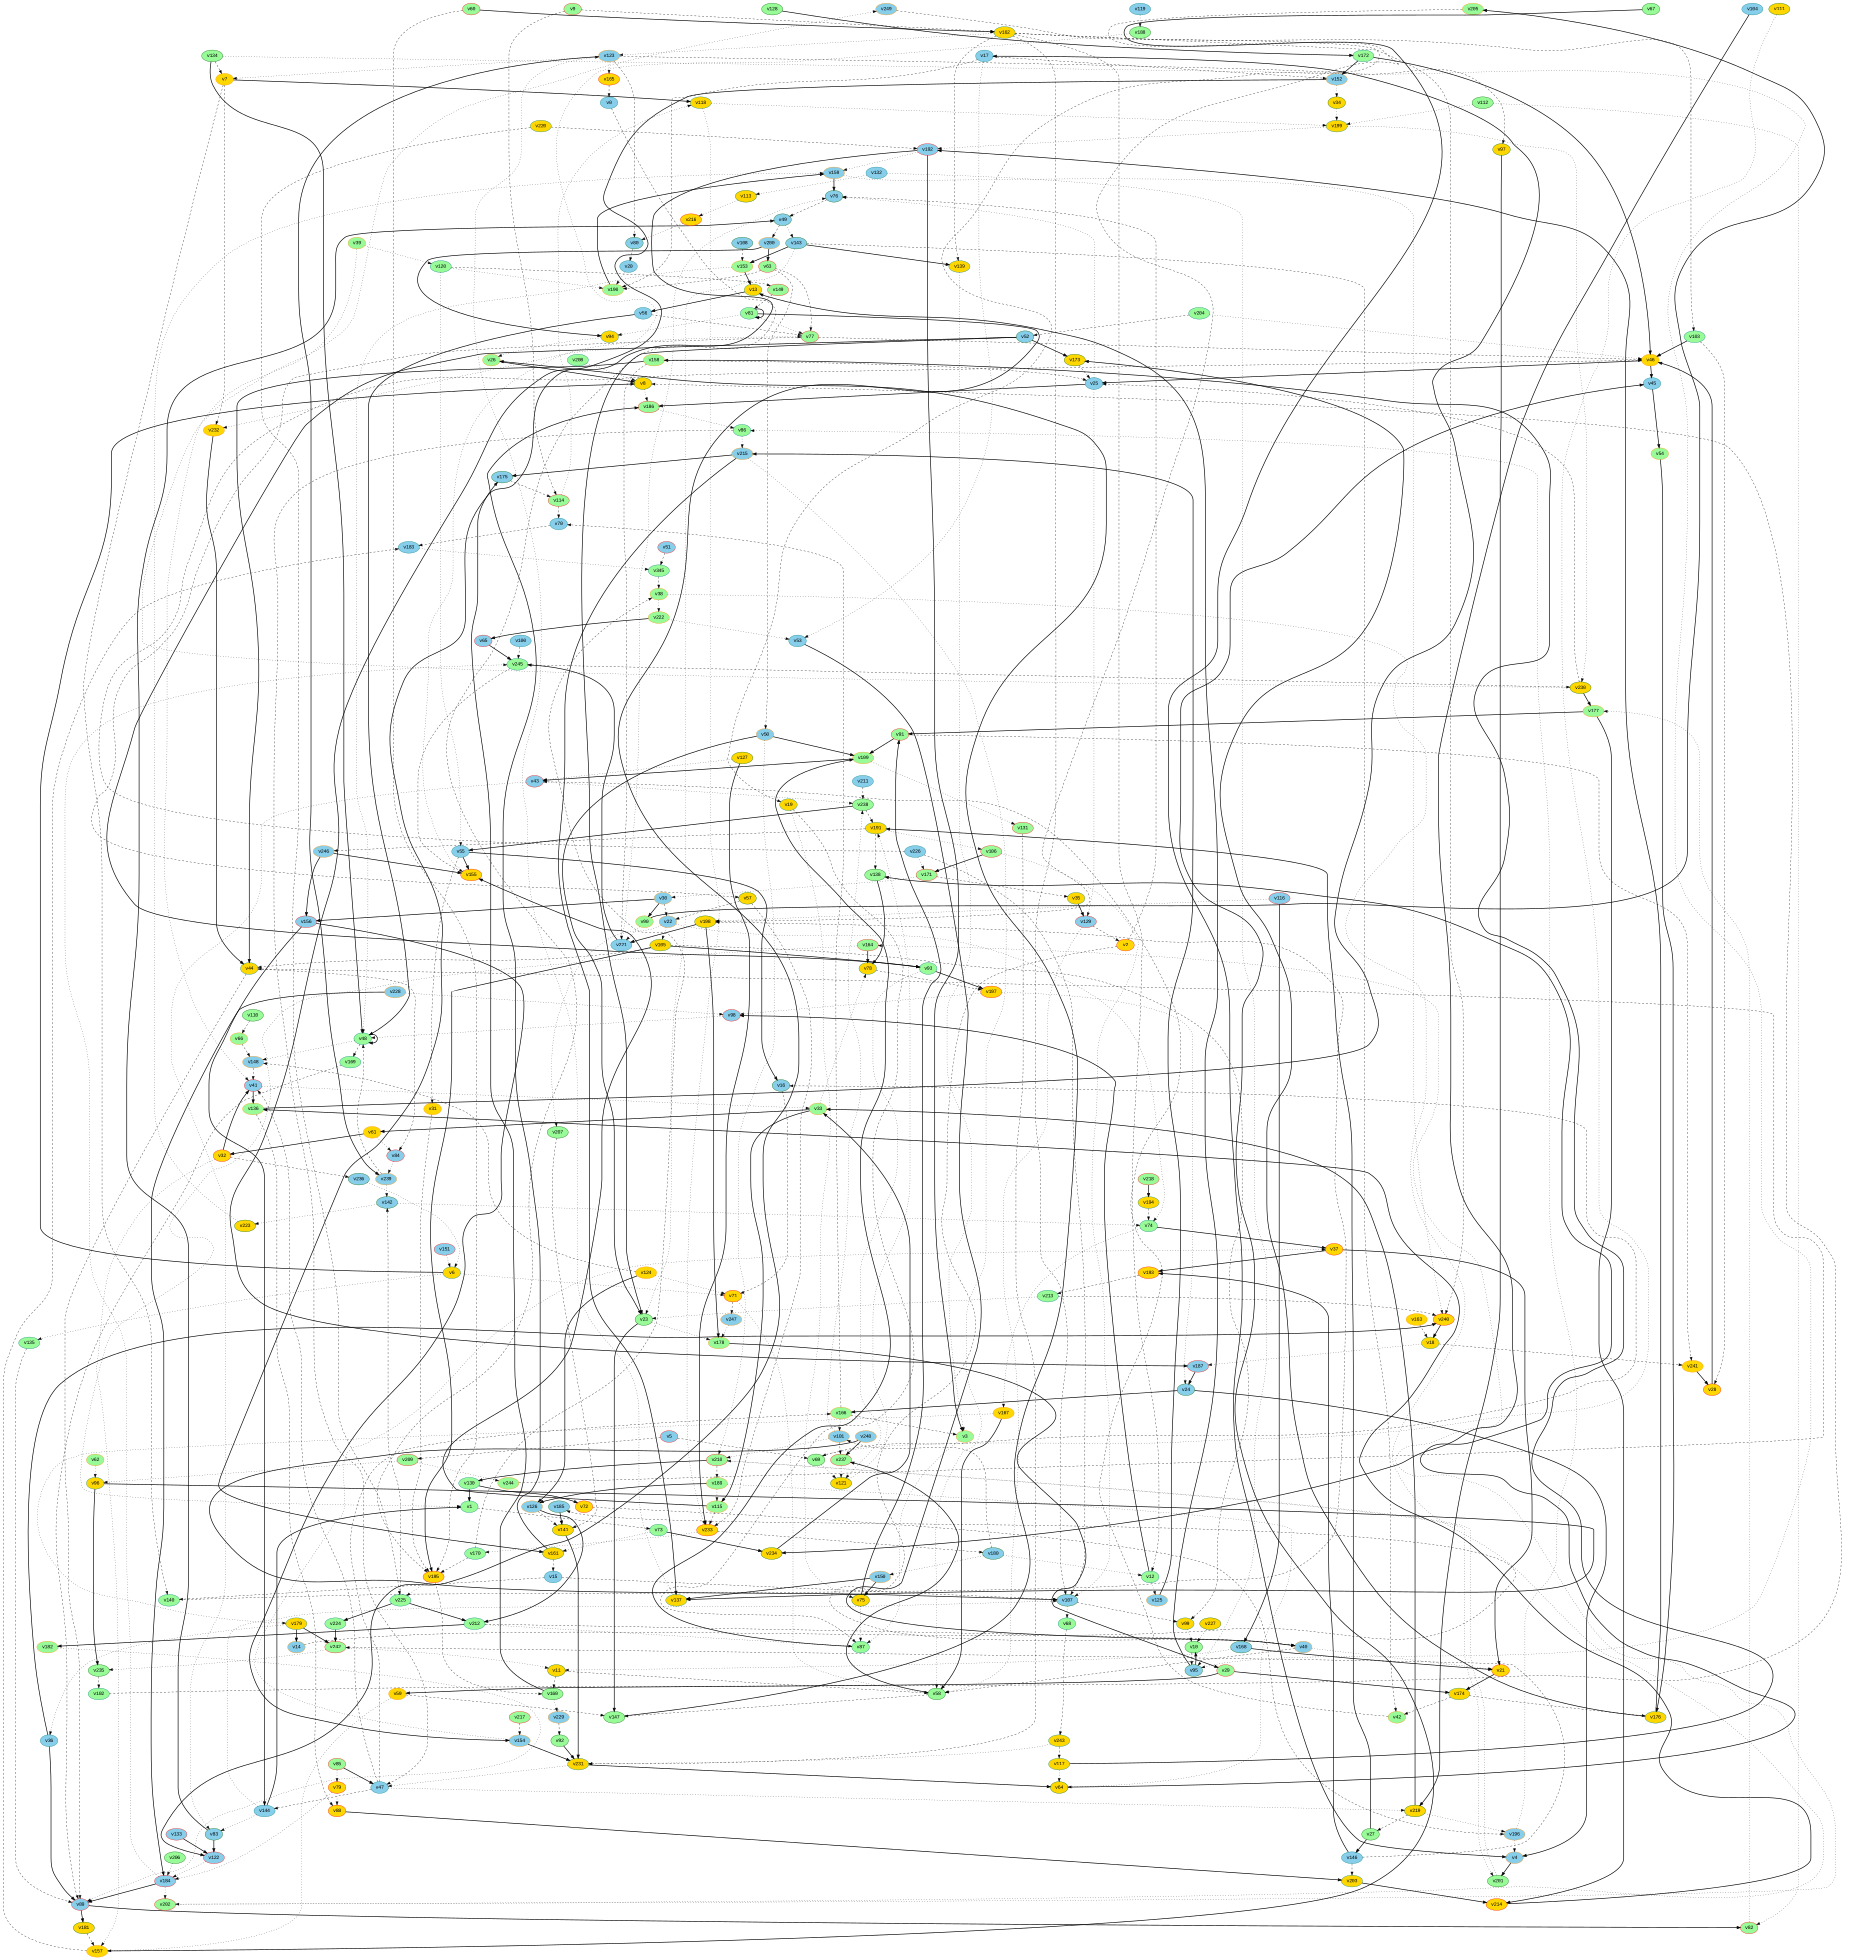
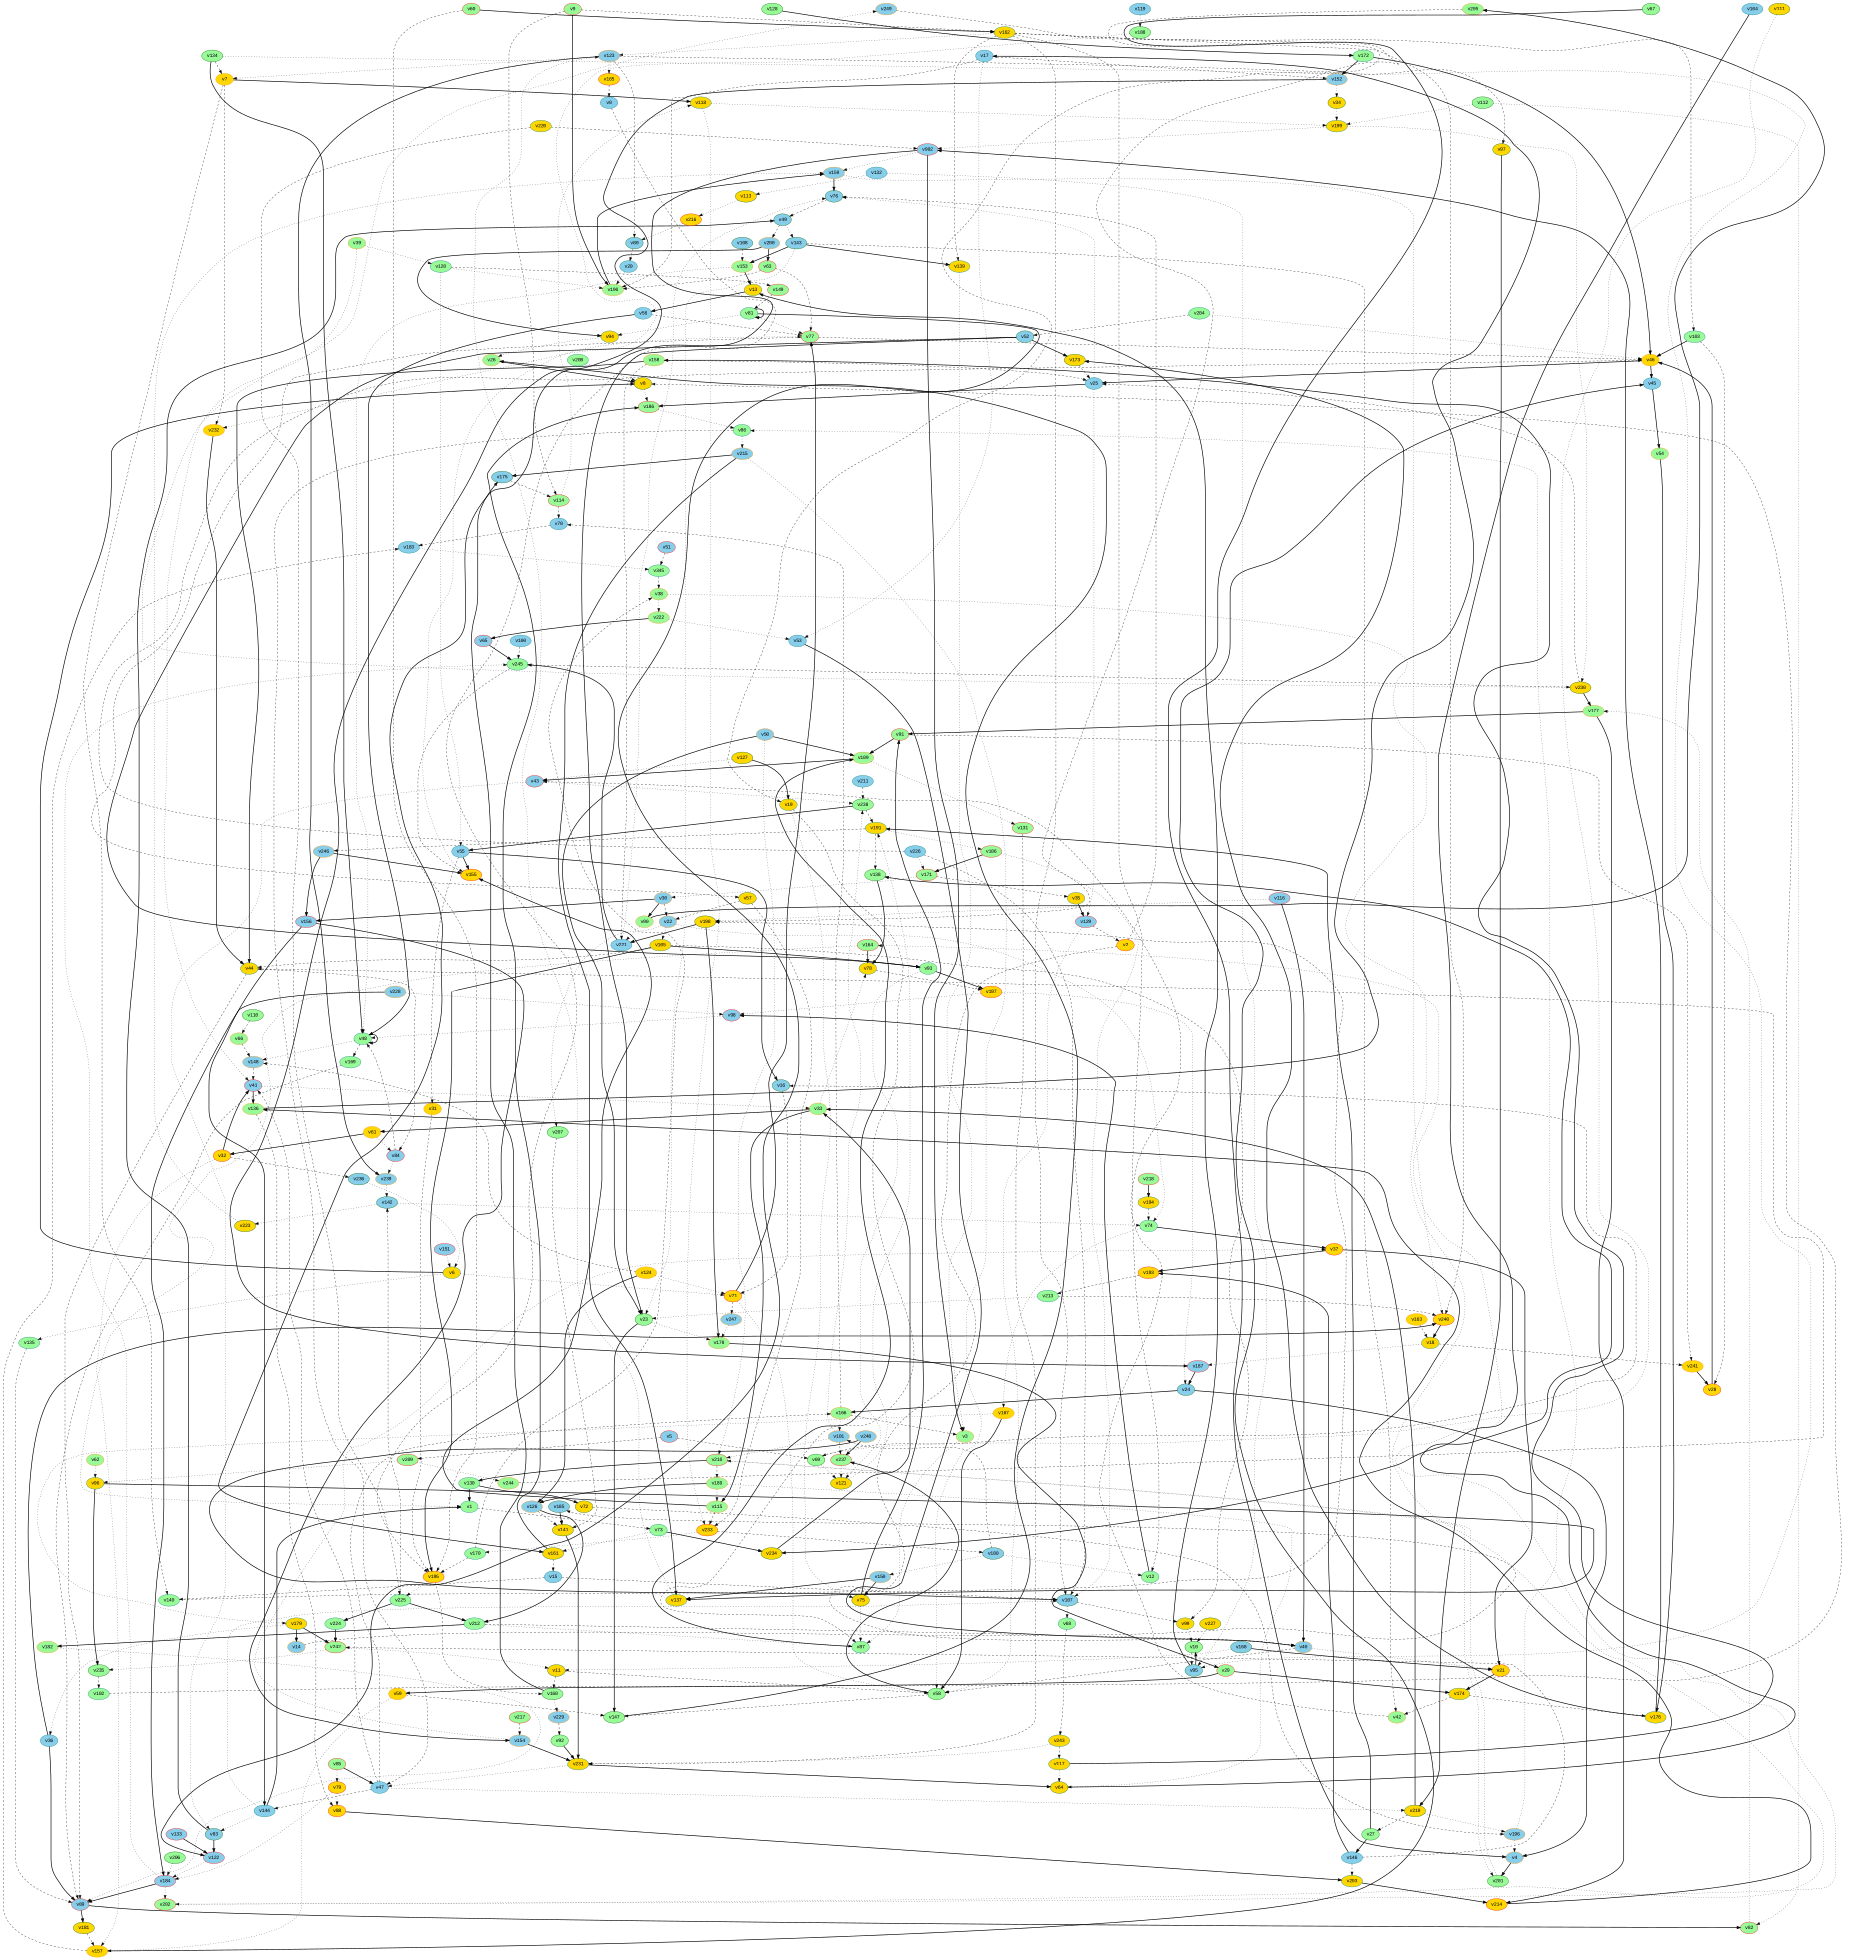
node "v192": label "v192" -> "v992"
edge "v9" -> "v190": added
edge "v63" -> "v50": removed
edge "v71" -> "v77": added
edge "v239" -> "v48": now "v84" -> "v48"
edge "v127" -> "v233": now "v127" -> "v19"
edge "v116" -> "v168": now "v116" -> "v40"
node "v72": color red -> darkgreen
node "v125": removed
